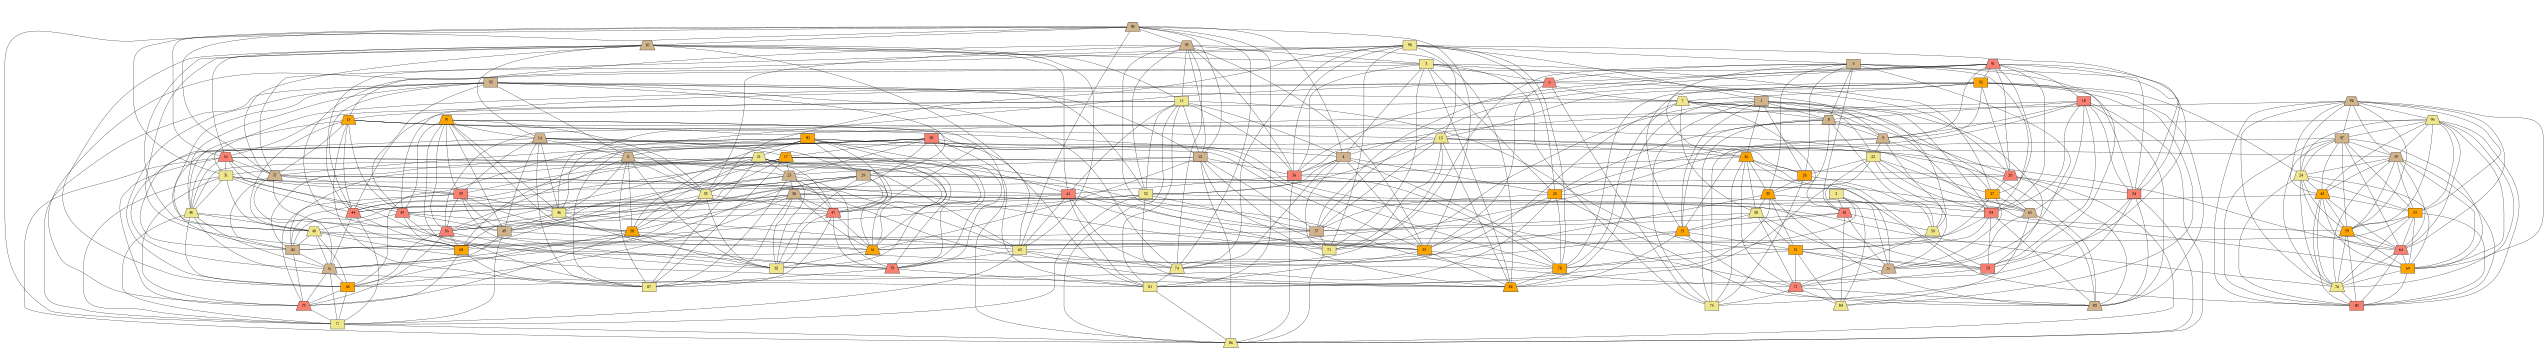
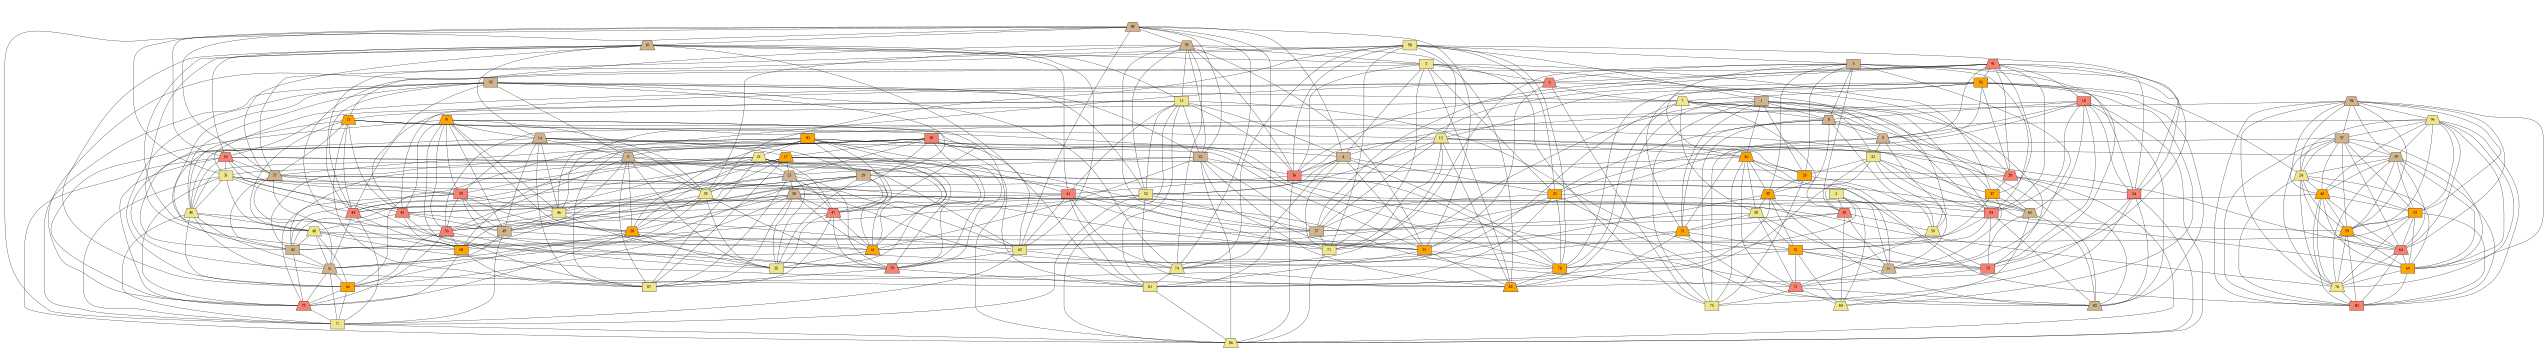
edge "99" -- "73": added
edge "35" -- "47": now "35" -- "79"
edge "63" -- "82": removed
